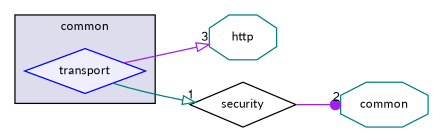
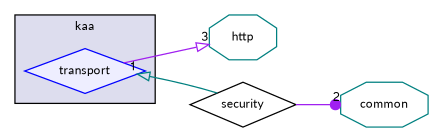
cluster "common": label "common" -> "kaa"
edge "transport" -> "security": reversed
